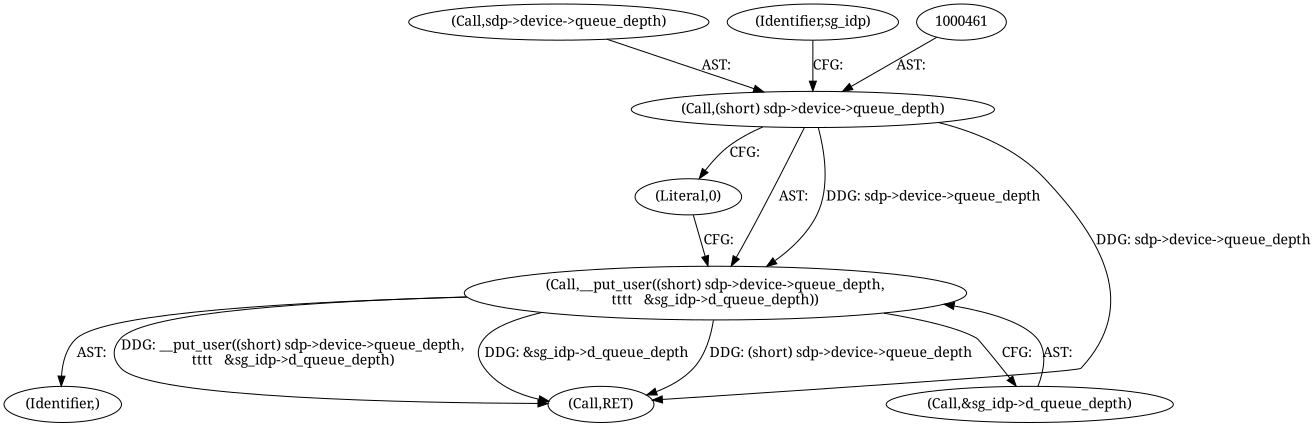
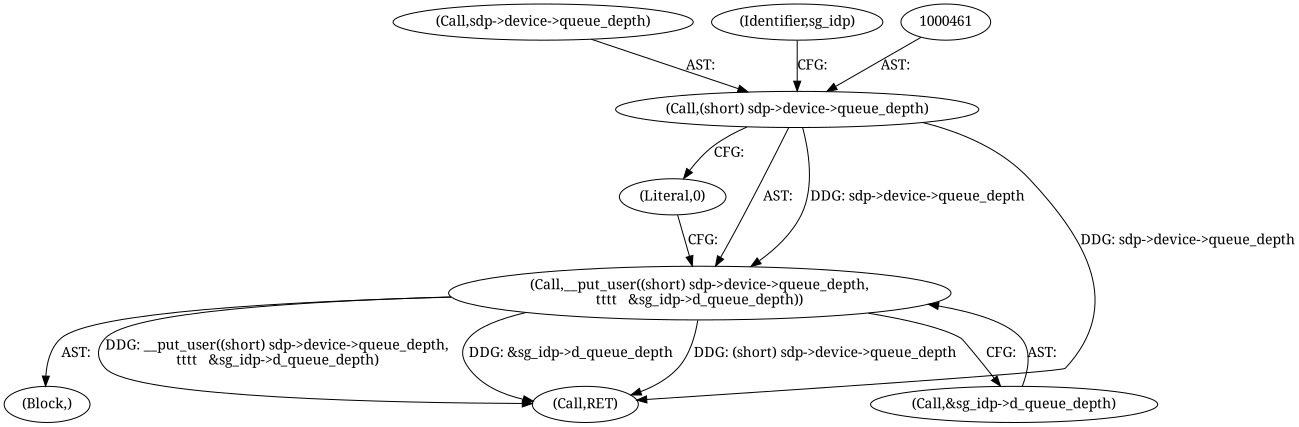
node "(Identifier,)": label "(Identifier,)" -> "(Block,)"
